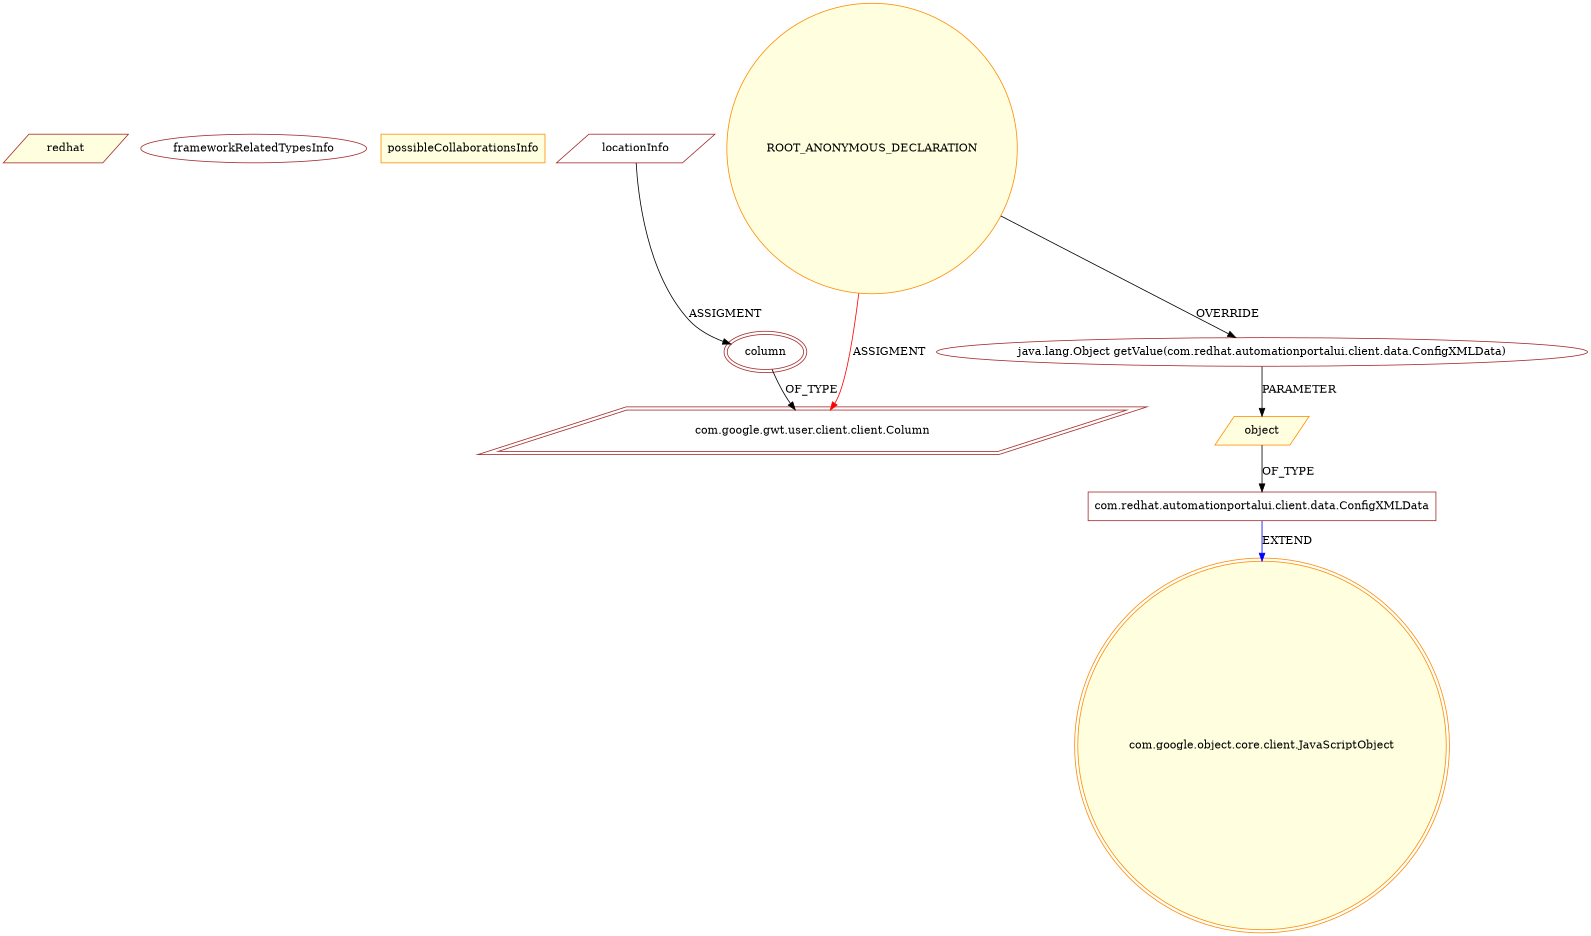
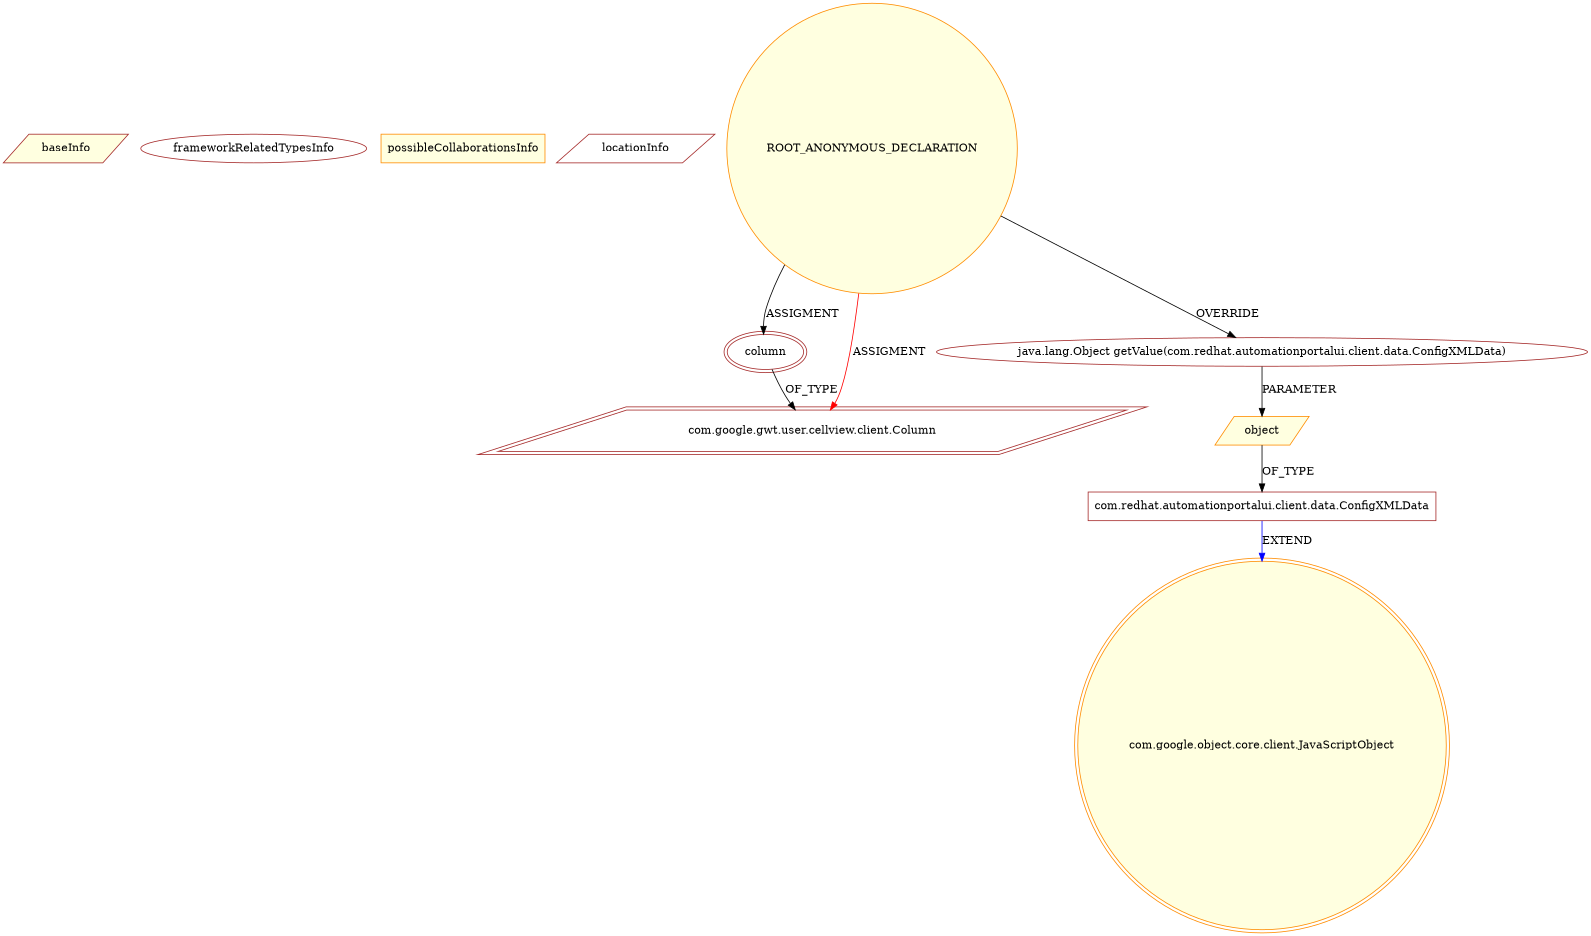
node "redhat": label "redhat" -> "baseInfo"
edge "locationInfo" -> "column": now "ROOT_ANONYMOUS_DECLARATION" -> "column"
node "com.google.gwt.user.client.client.Column": label "com.google.gwt.user.client.client.Column" -> "com.google.gwt.user.cellview.client.Column"
